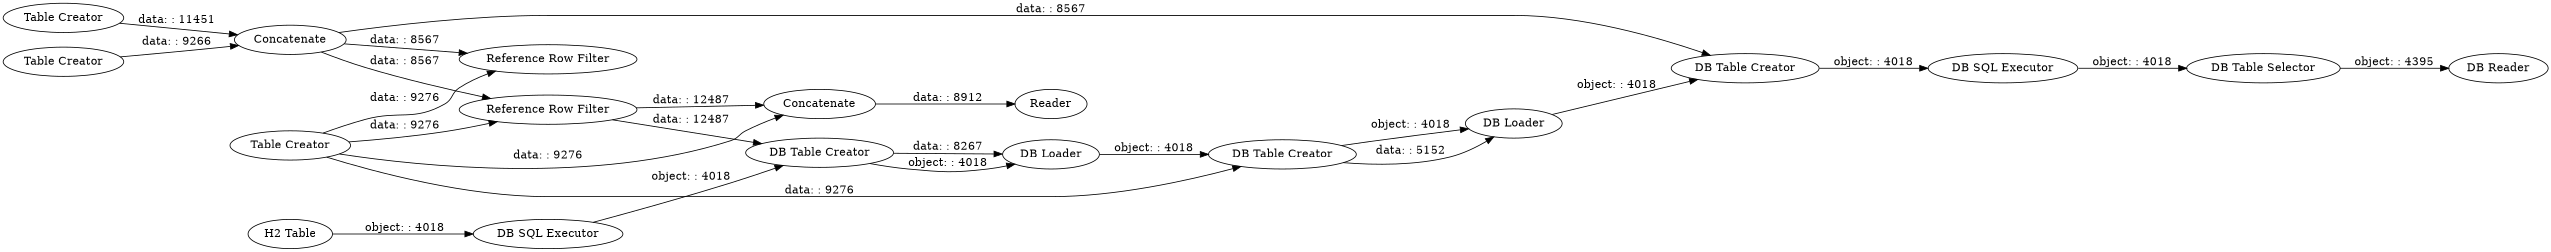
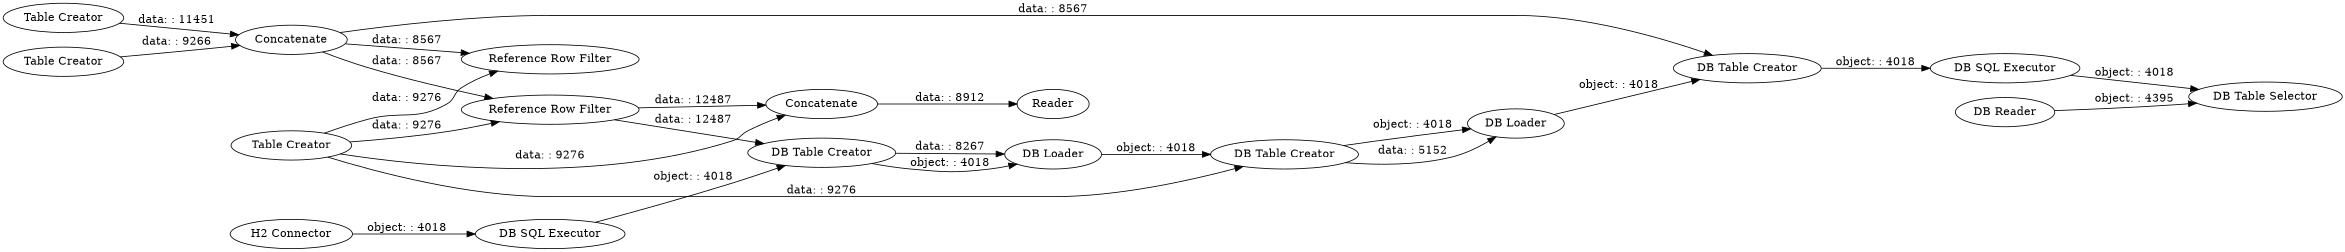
edge "DB Table Selector" -> "DB Reader": reversed
node "H2 Table": label "H2 Table" -> "H2 Connector"
